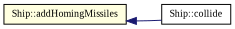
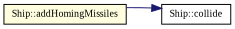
edge "Ship::collide" -> "Ship::addHomingMissiles": reversed
